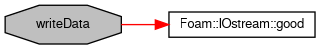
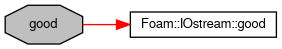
node "writeData": label "writeData" -> "good"
